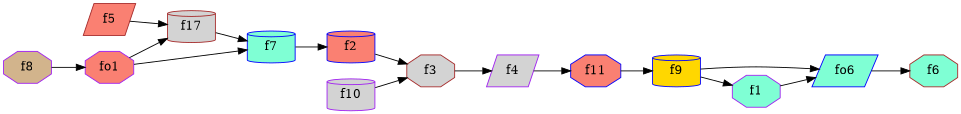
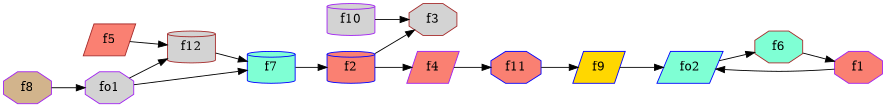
node "f17": label "f17" -> "f12"
node "fo1": fillcolor salmon -> lightgrey
edge "f3" -> "f4": now "f2" -> "f4"
node "f4": fillcolor lightgrey -> salmon
node "f9": shape cylinder -> parallelogram
node "fo6": label "fo6" -> "fo2"
edge "f9" -> "f1": now "f6" -> "f1"
node "f1": fillcolor aquamarine -> salmon
